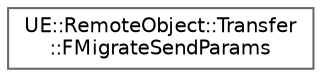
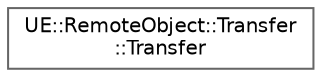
node "UE::RemoteObject::Transfer ::FMigrateSendParams": label "UE::RemoteObject::Transfer ::FMigrateSendParams" -> "UE::RemoteObject::Transfer ::Transfer"
